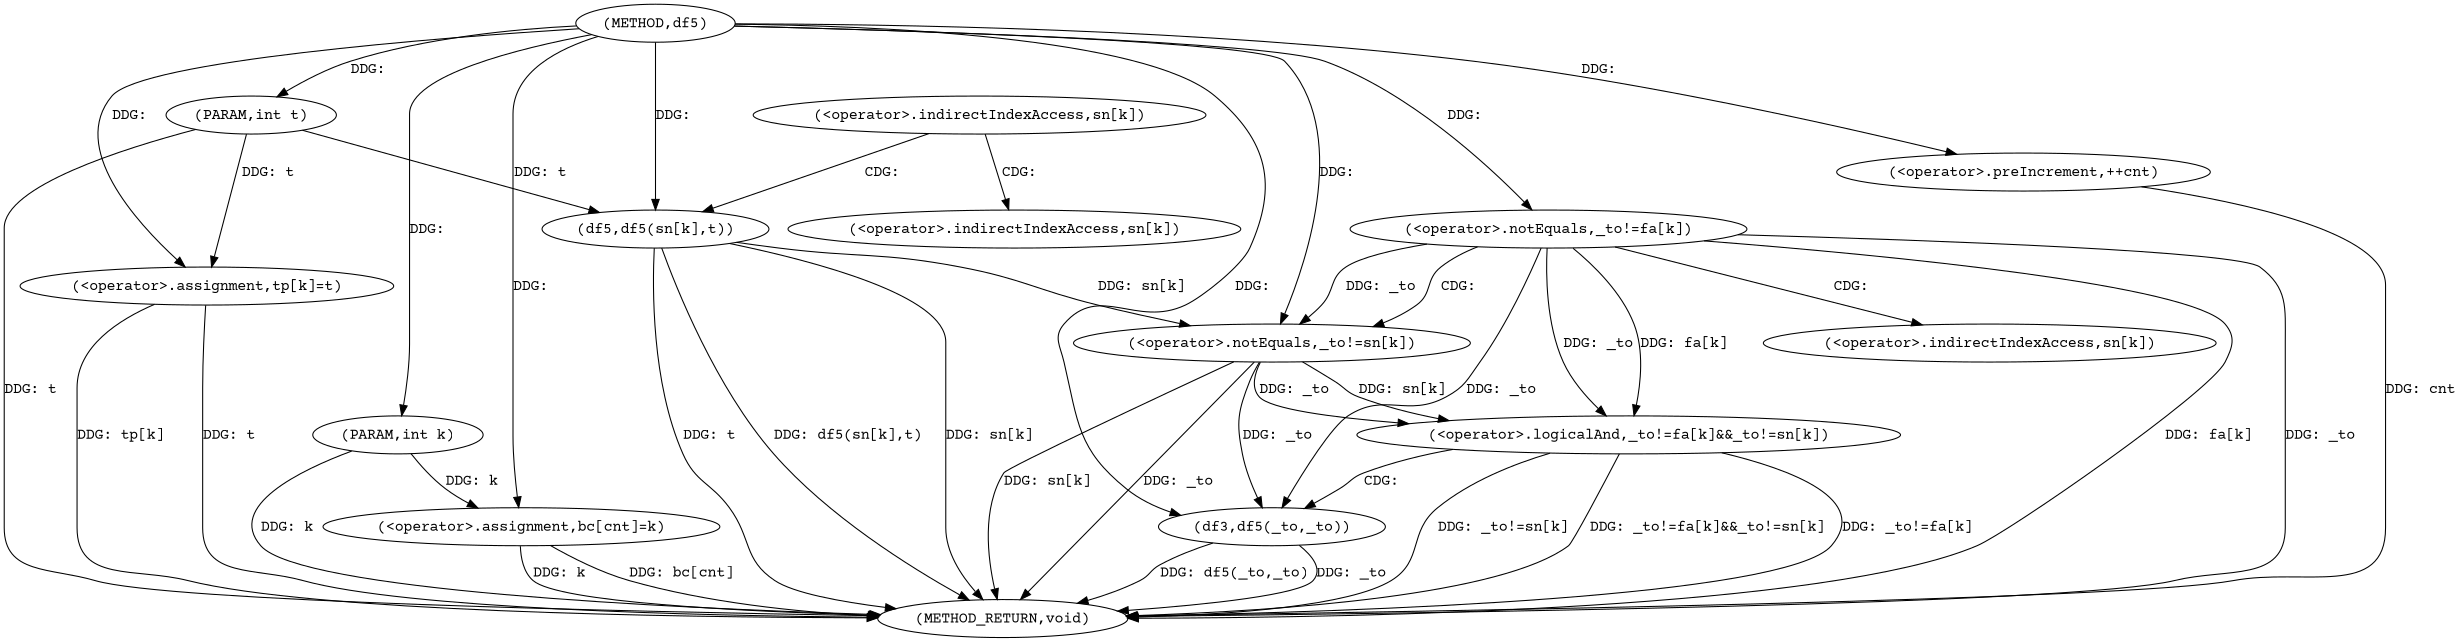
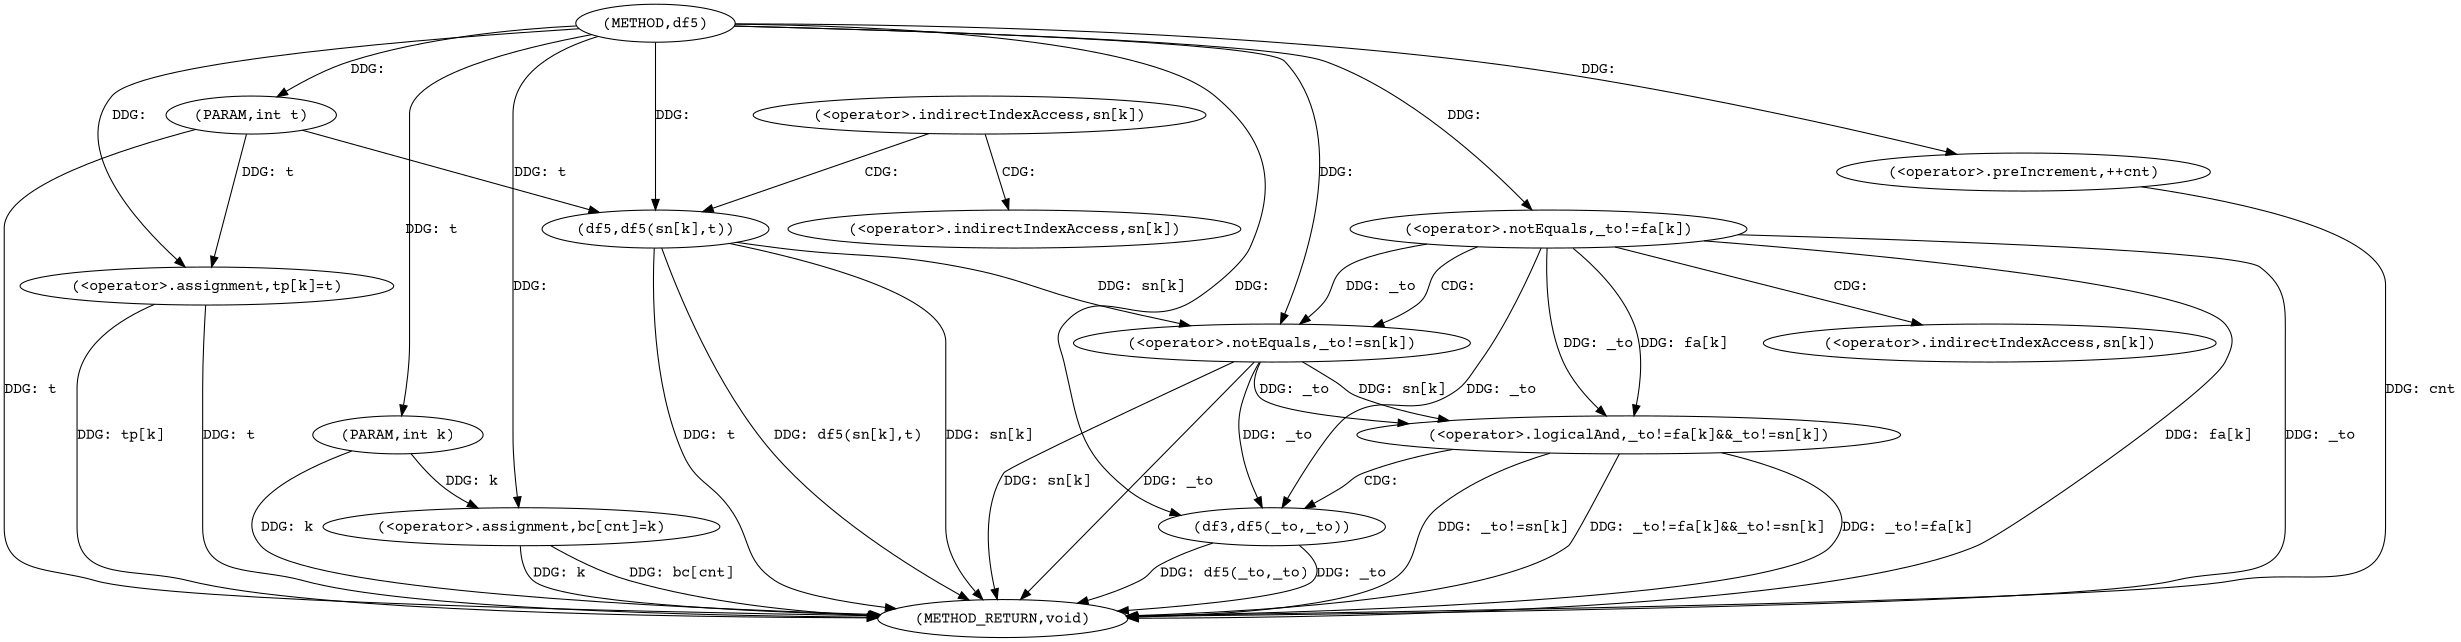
edge "(METHOD,df5)" -> "(PARAM,int k)": label "DDG: " -> "DDG: t"
